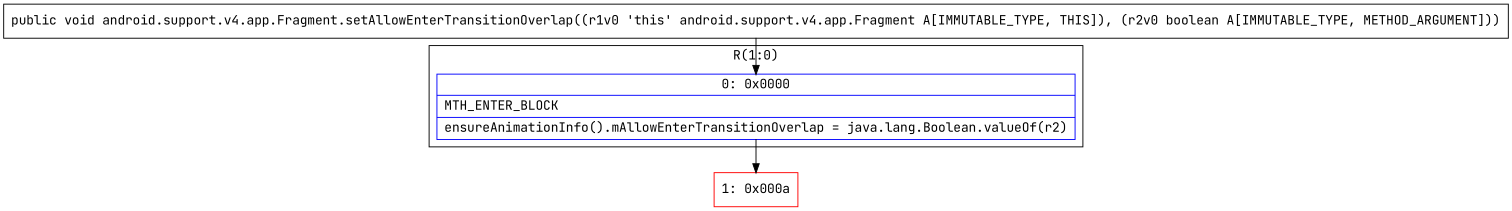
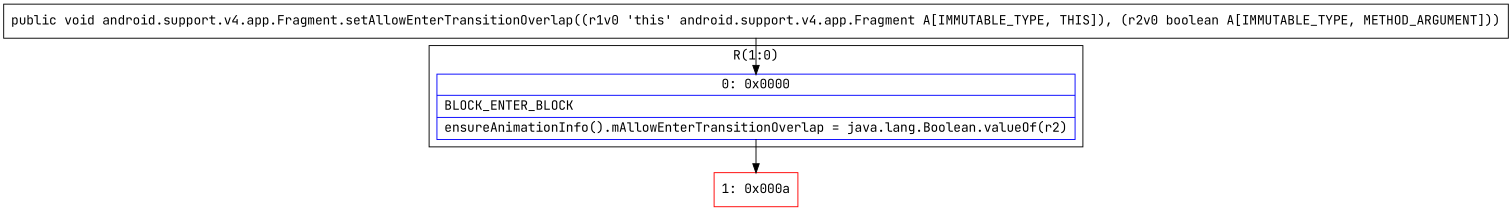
node "0: 0x0000": text "MTH_ENTER_BLOCK" -> "BLOCK_ENTER_BLOCK"
